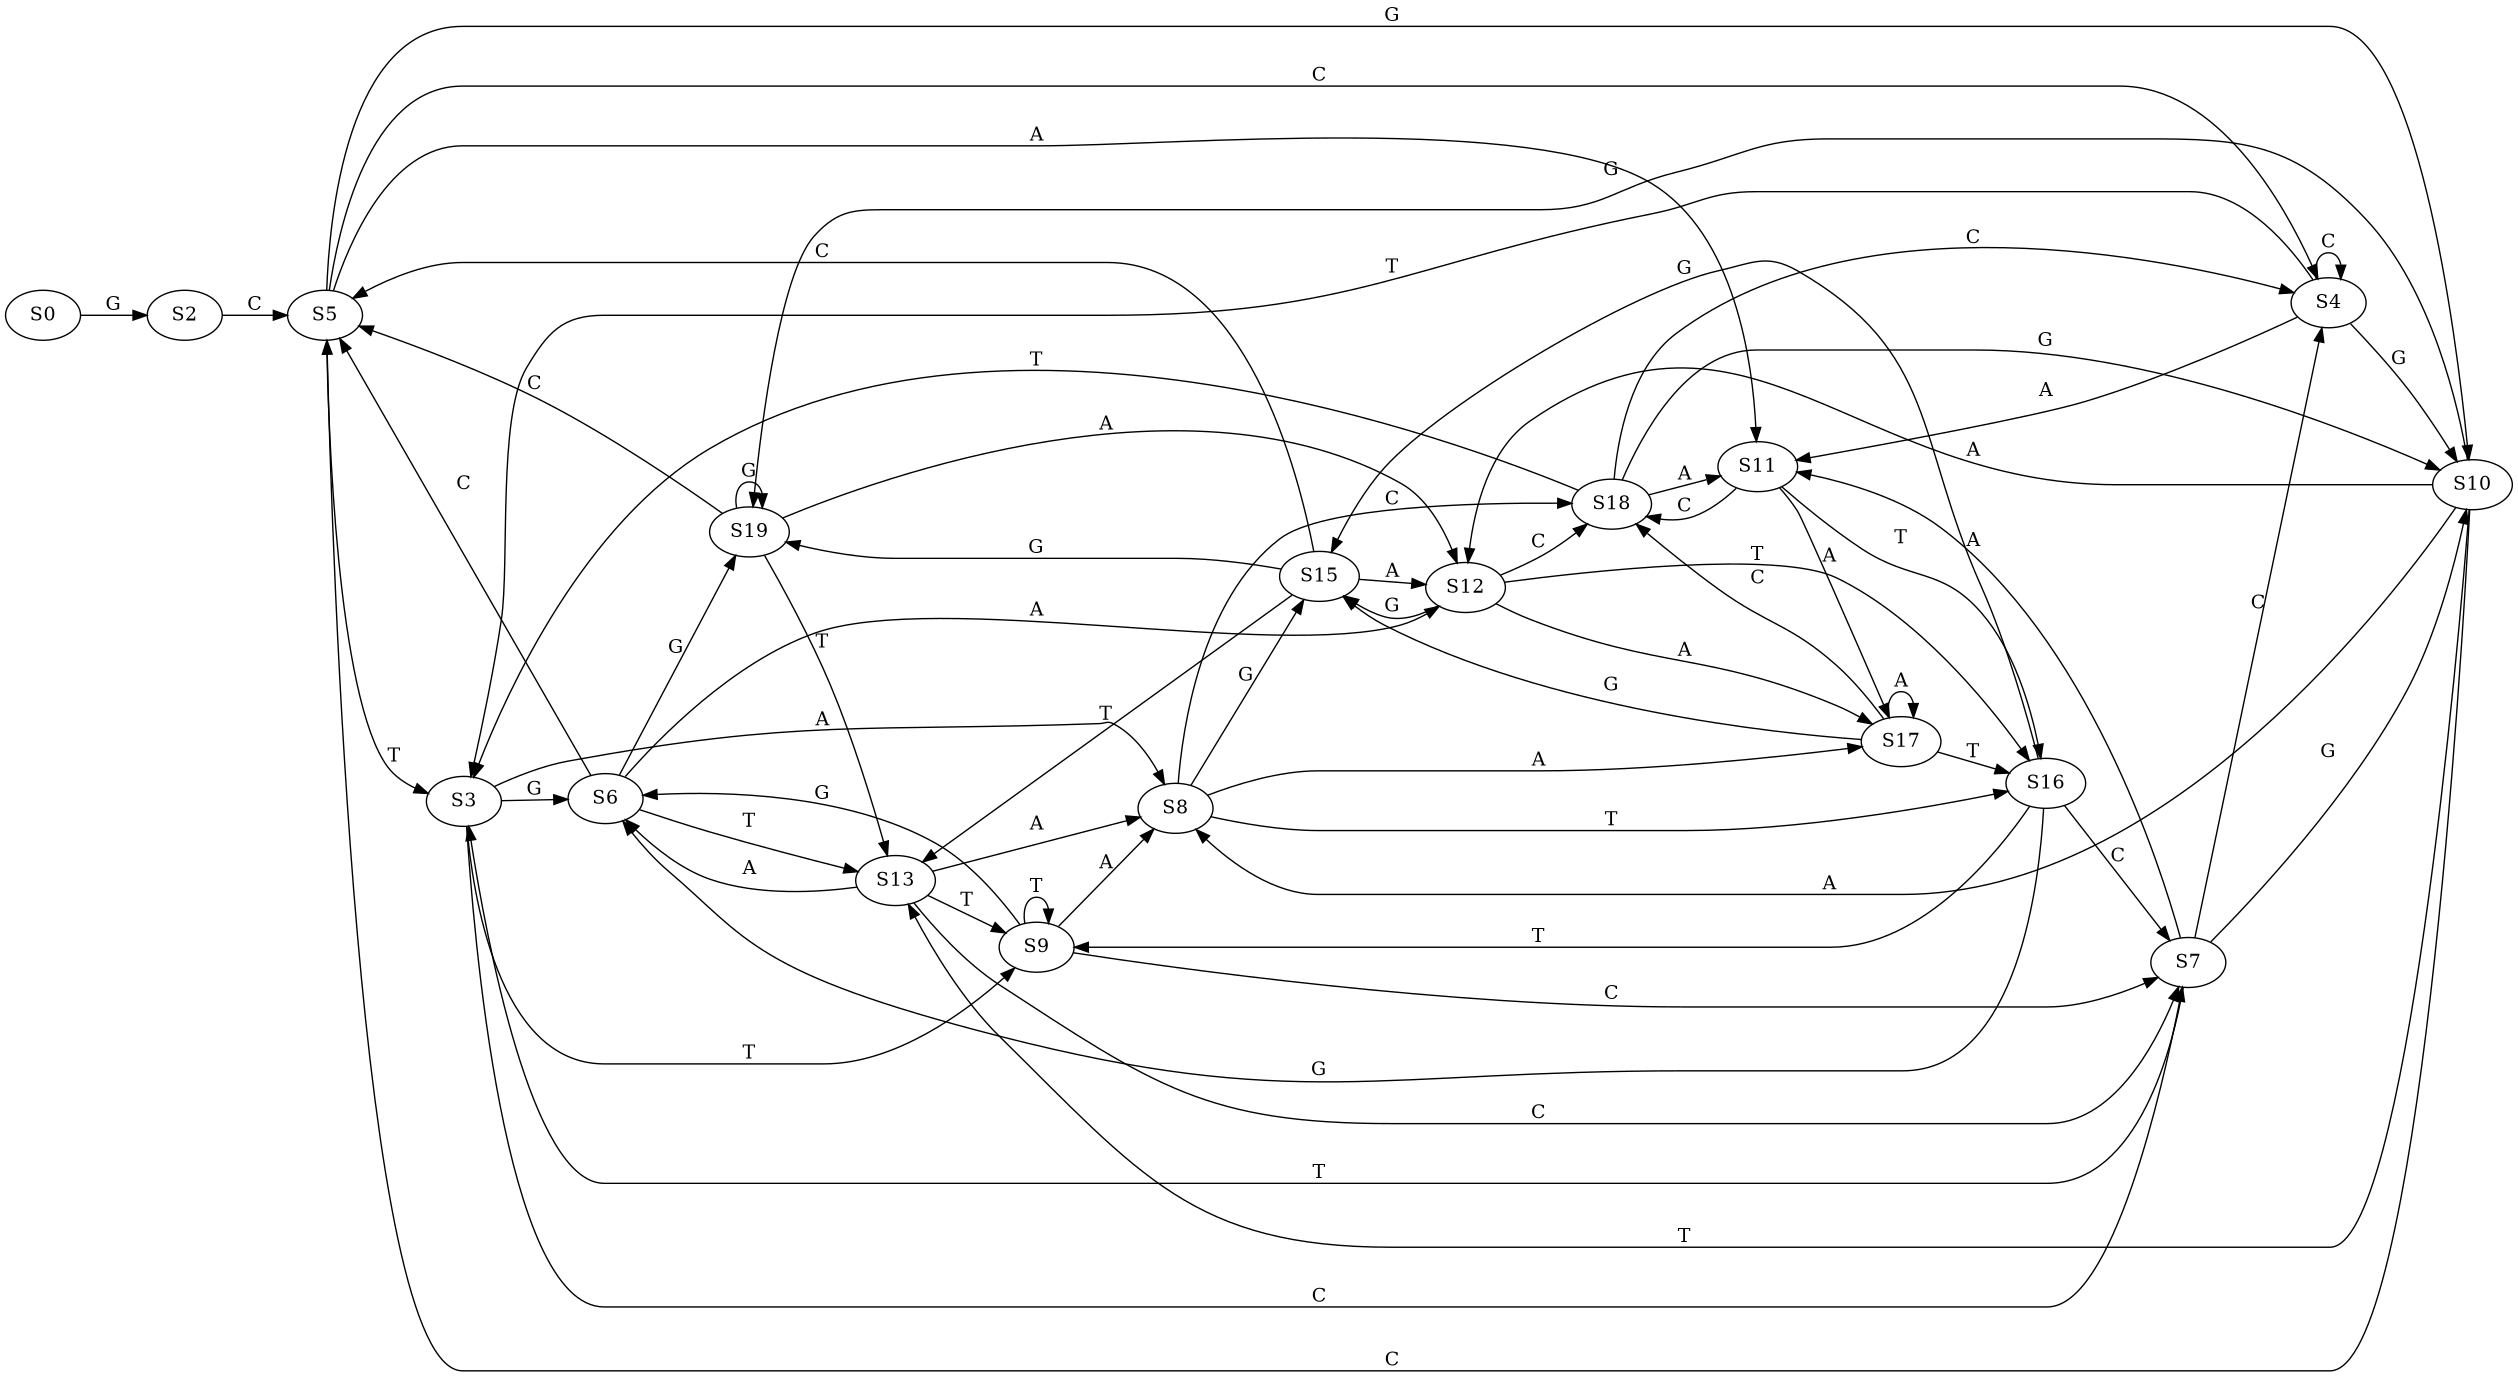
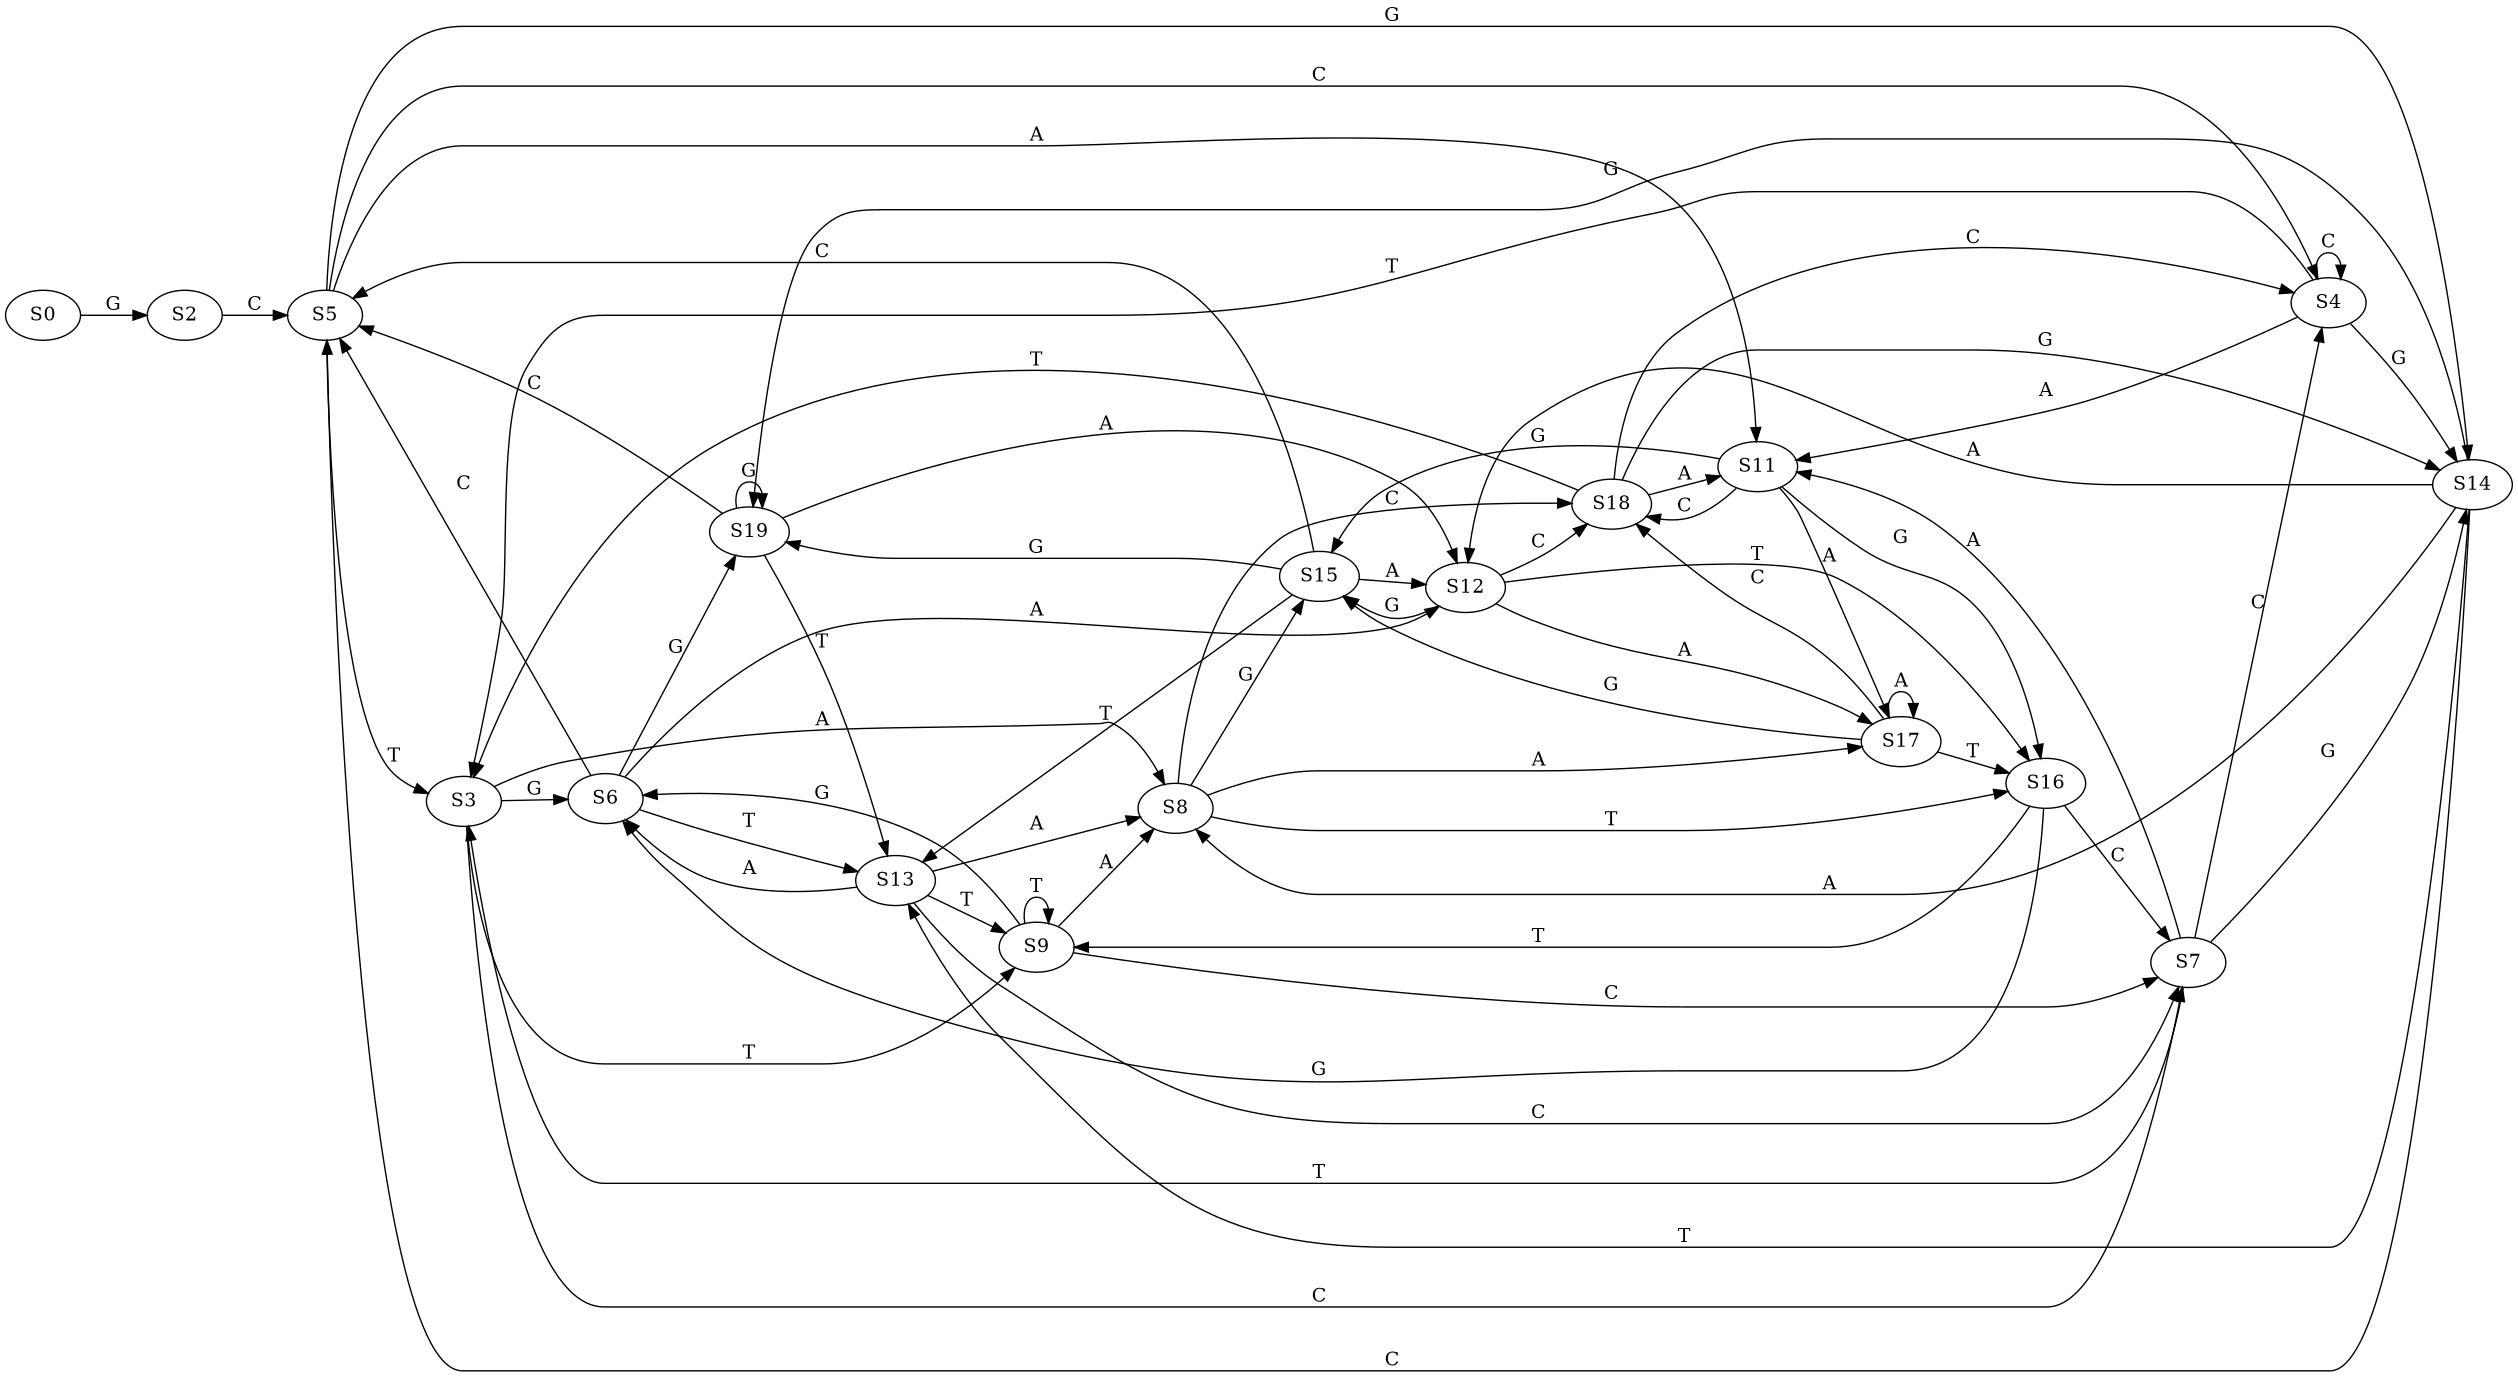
edge "S16" -> "S15": now "S11" -> "S15"
node "S10": label "S10" -> "S14"
edge "S11" -> "S16": label "T" -> "G"
